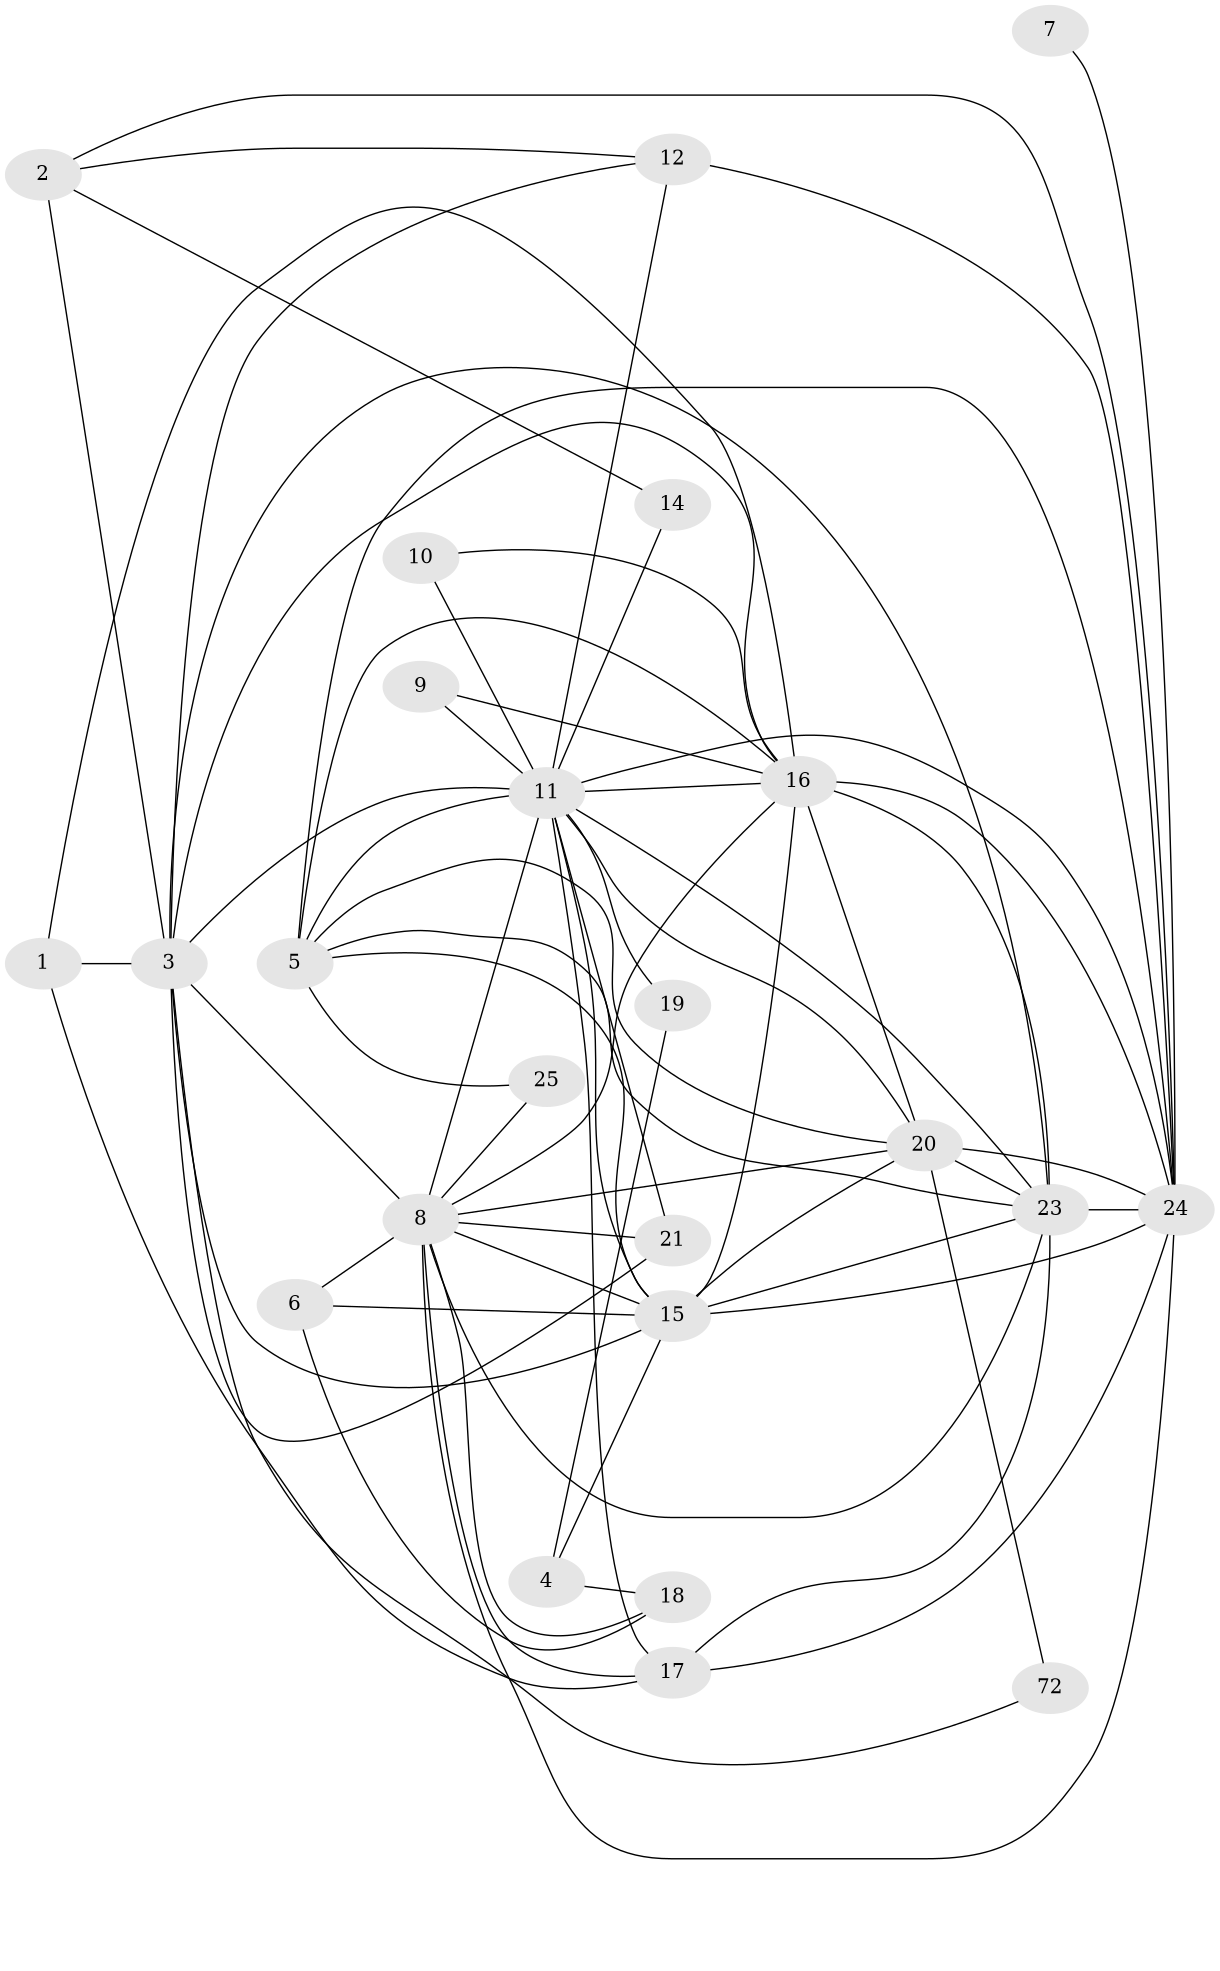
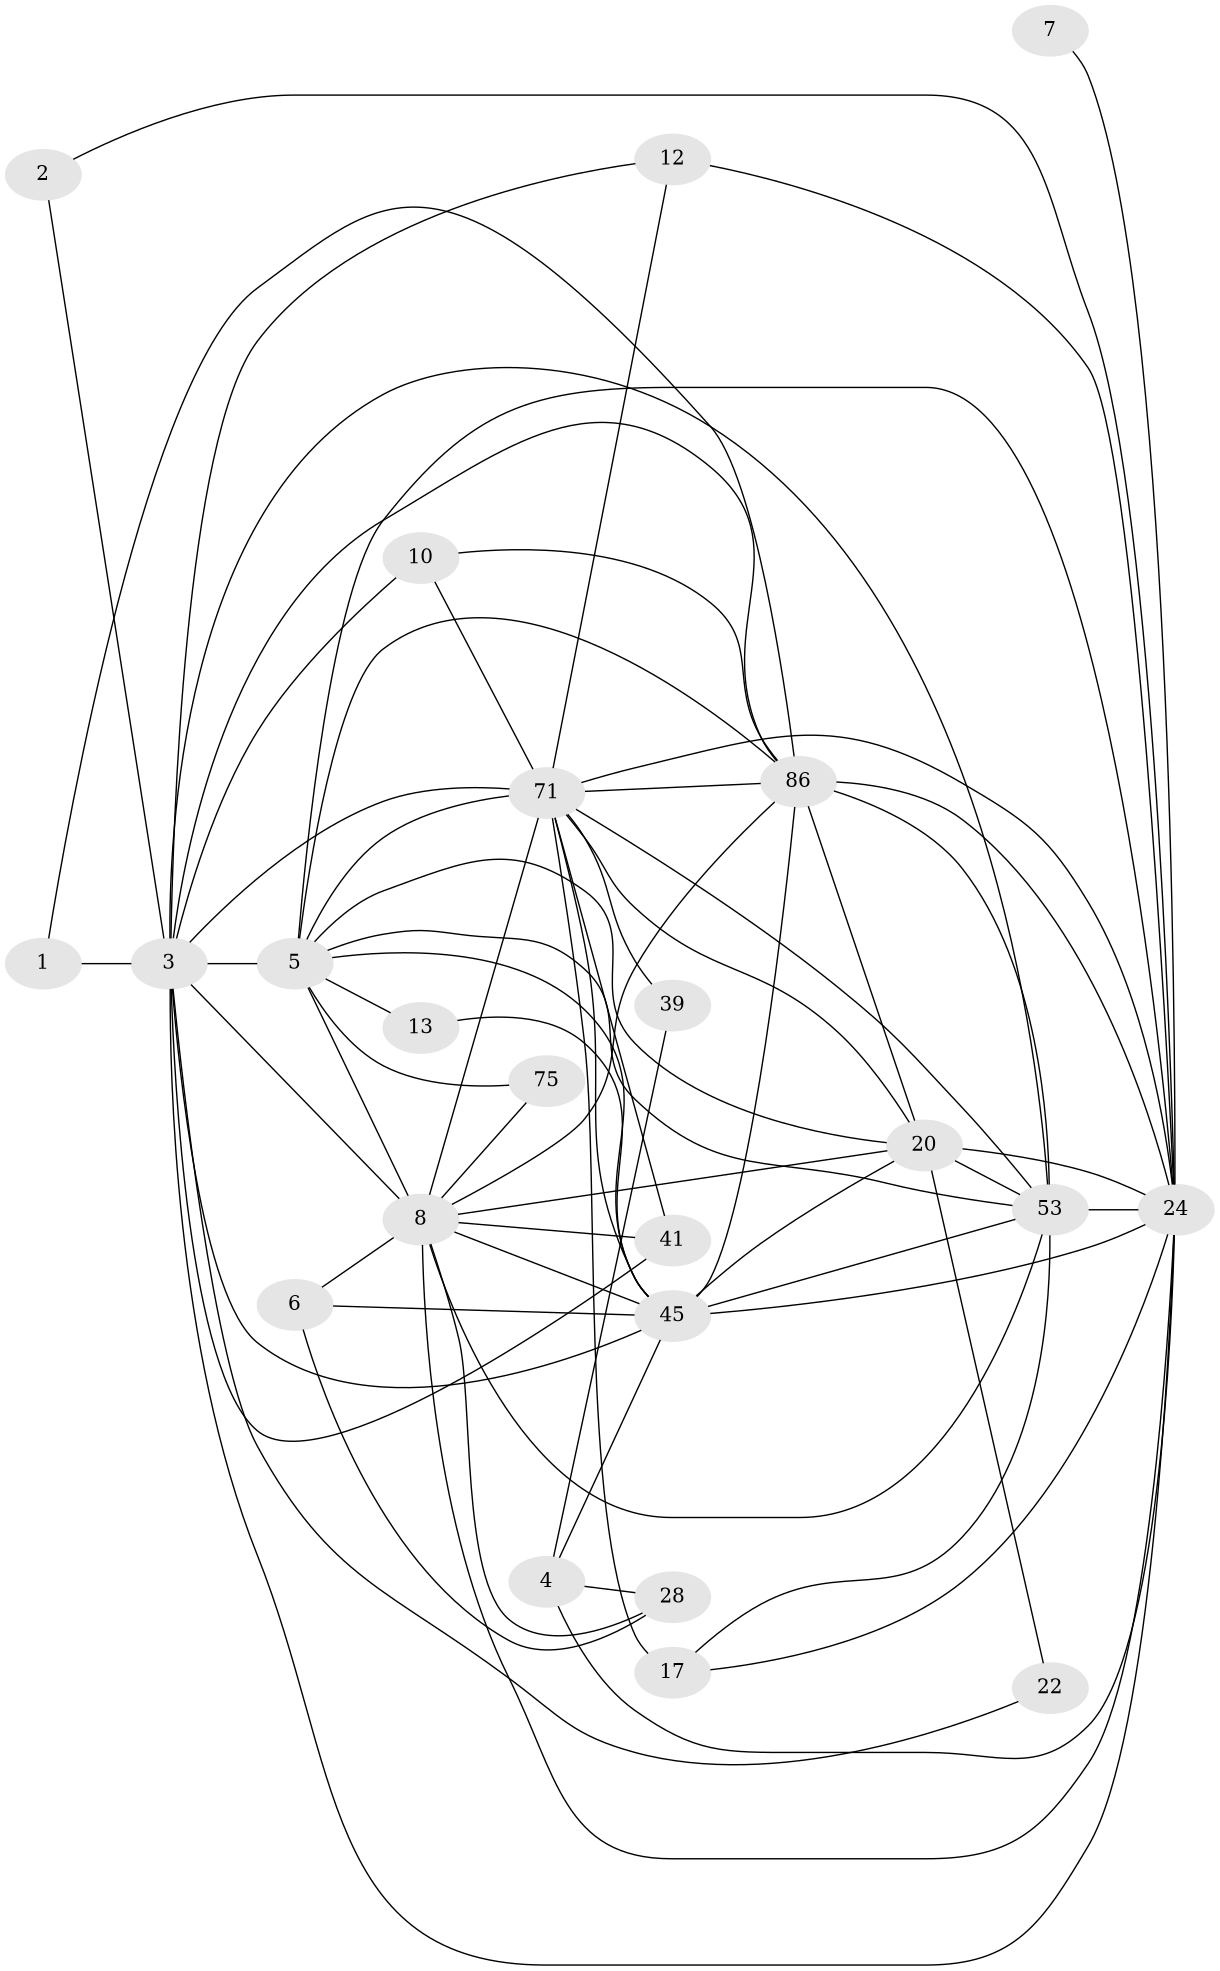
edge "12" -- "2": removed
node "14": removed
node "9": removed
edge "10" -- "3": added
node "16": label "16" -> "86"
node "11": label "11" -> "71"
edge "3" -- "5": added
node "19": label "19" -> "39"
node "13": added
node "25": label "25" -> "75"
node "23": label "23" -> "53"
node "21": label "21" -> "41"
node "15": label "15" -> "45"
edge "1" -- "17": removed
node "18": label "18" -> "28"
edge "8" -- "17": now "8" -- "5"
node "72": label "72" -> "22"
edge "24" -- "4": added
edge "3" -- "24": added
